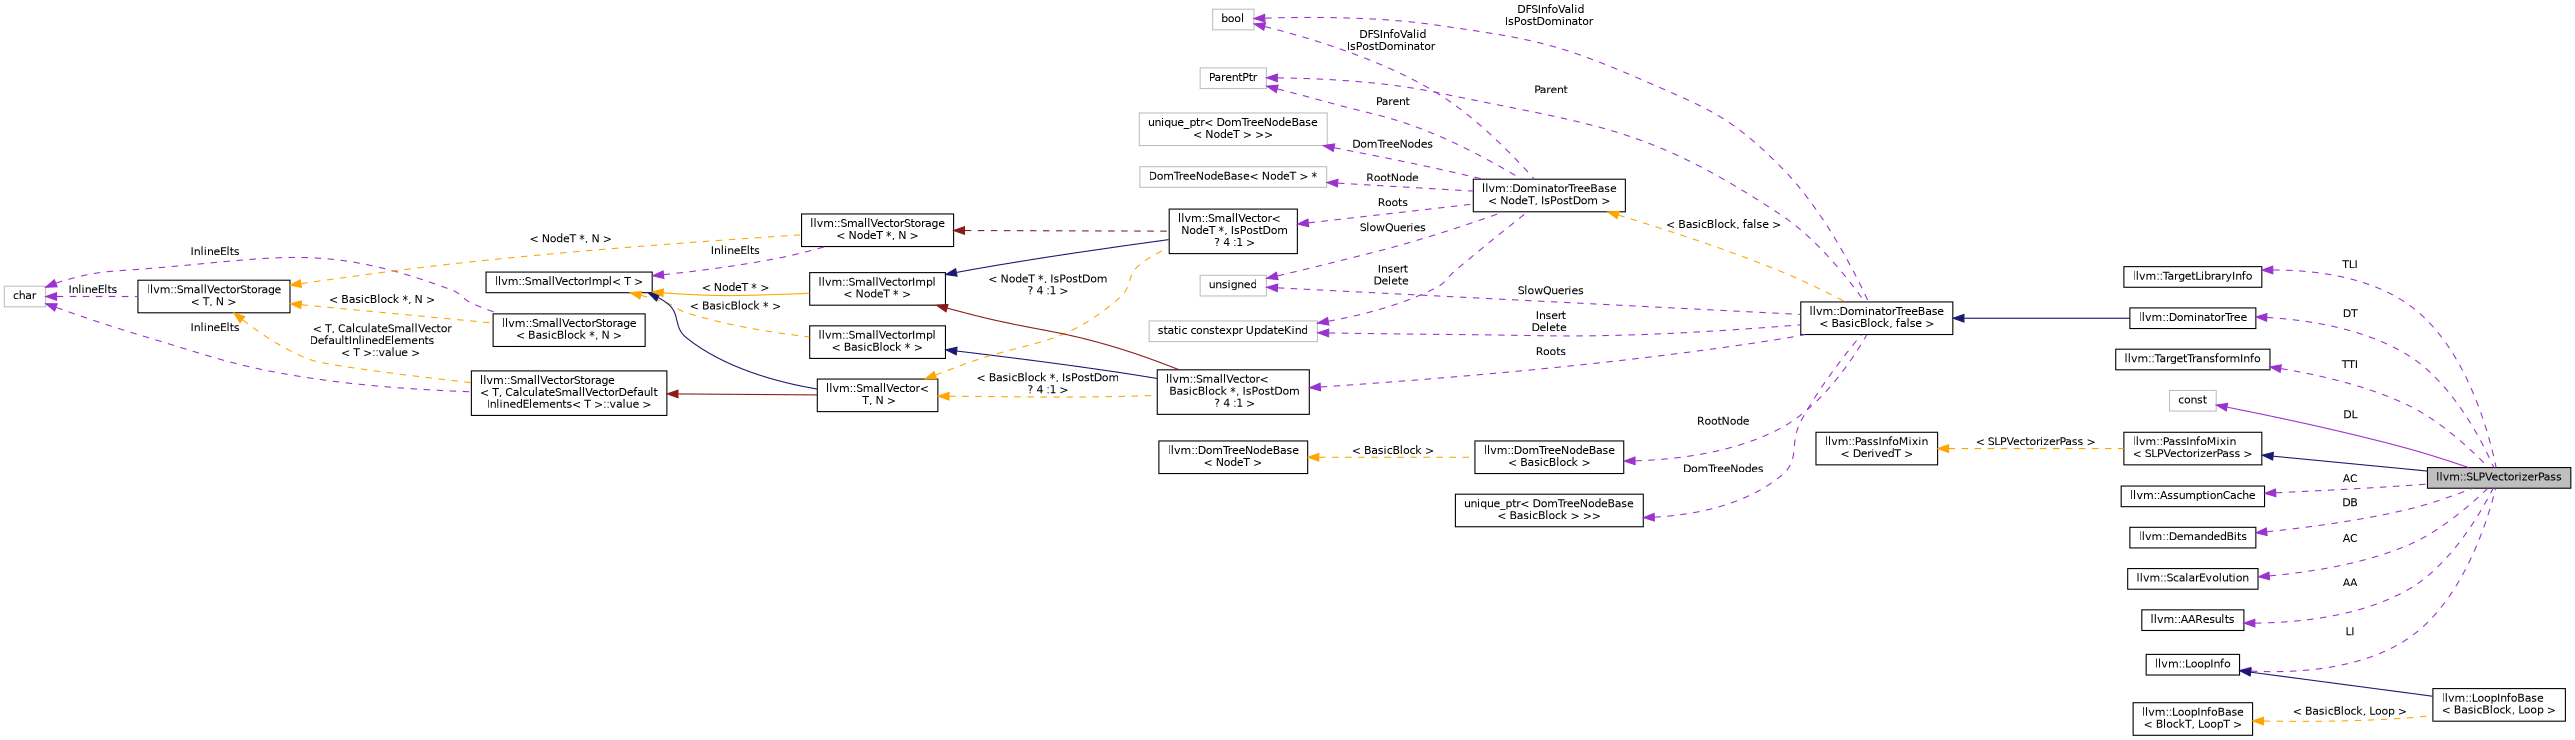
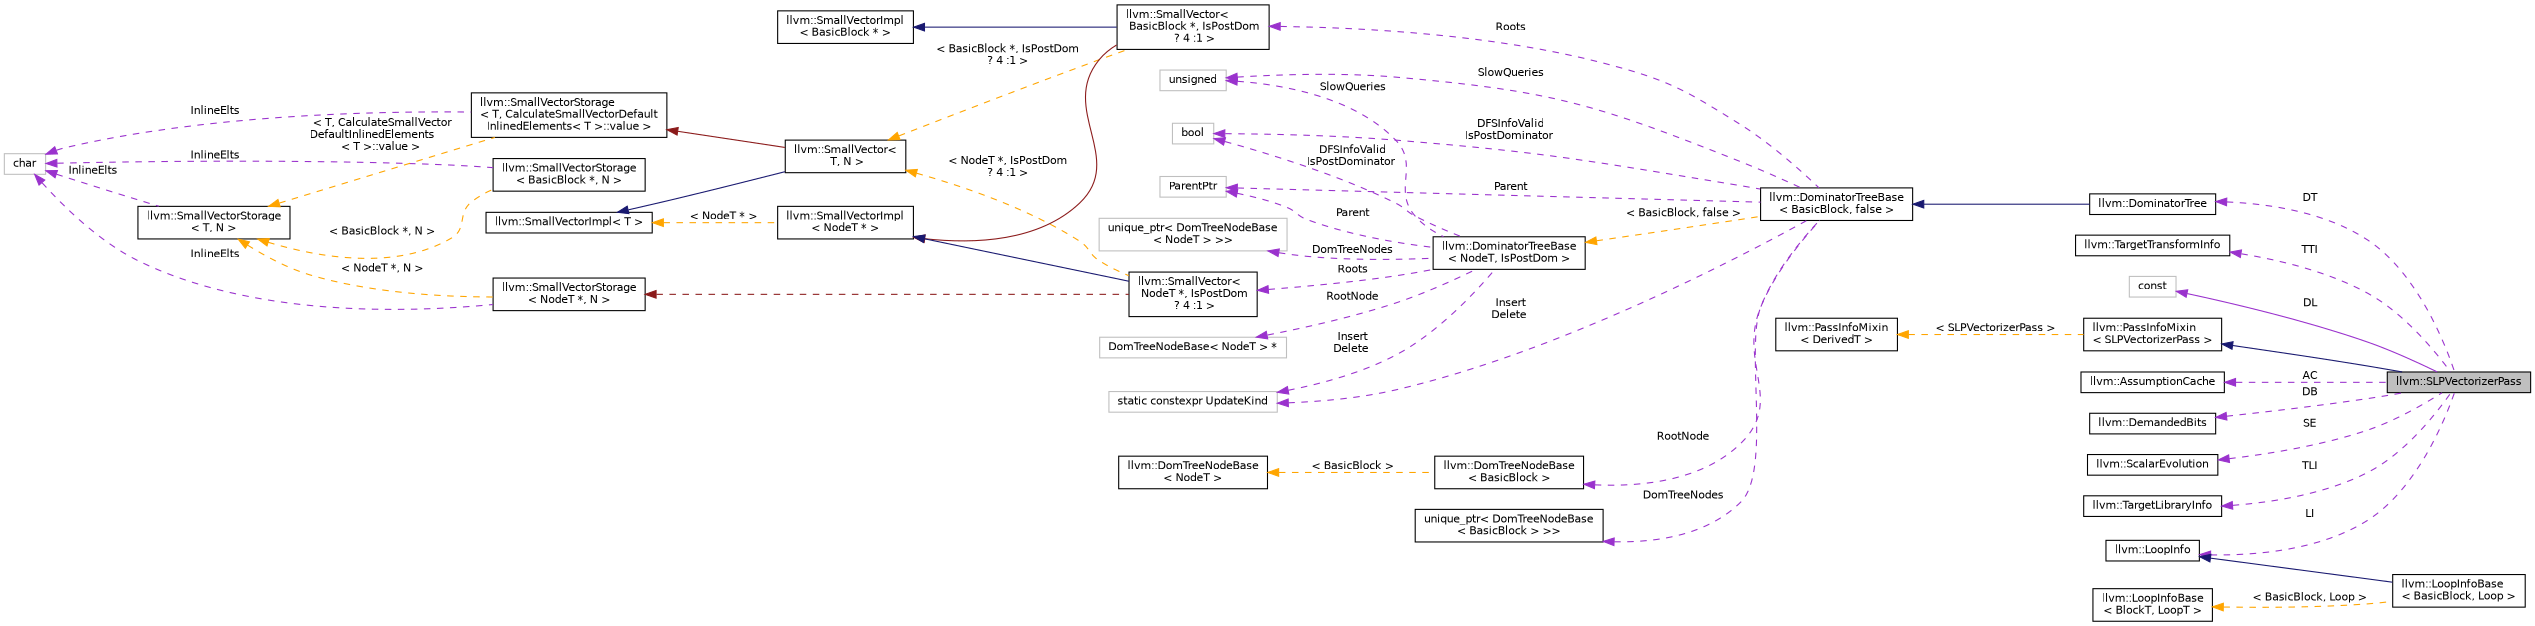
edge "llvm::SmallVectorStorage < NodeT *, N >" -> "llvm::SmallVectorImpl< T >": now "llvm::SmallVectorStorage < NodeT *, N >" -> "char"
edge "llvm::SmallVectorImpl < NodeT * >" -> "llvm::SmallVectorImpl< T >": style solid -> dashed
edge "llvm::SmallVectorImpl < BasicBlock * >" -> "llvm::SmallVectorImpl< T >": removed, label "< BasicBlock * >"
edge "llvm::SLPVectorizerPass" -> "llvm::ScalarEvolution": label " AC" -> " SE"
node "llvm::AAResults": removed
